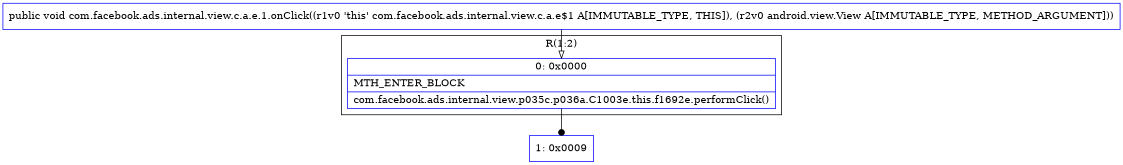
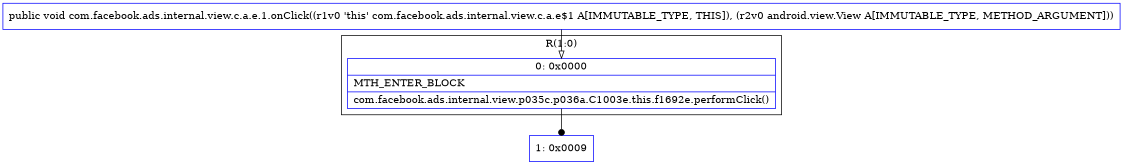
cluster "R(1:2)": label "R(1:2)" -> "R(1:0)"
